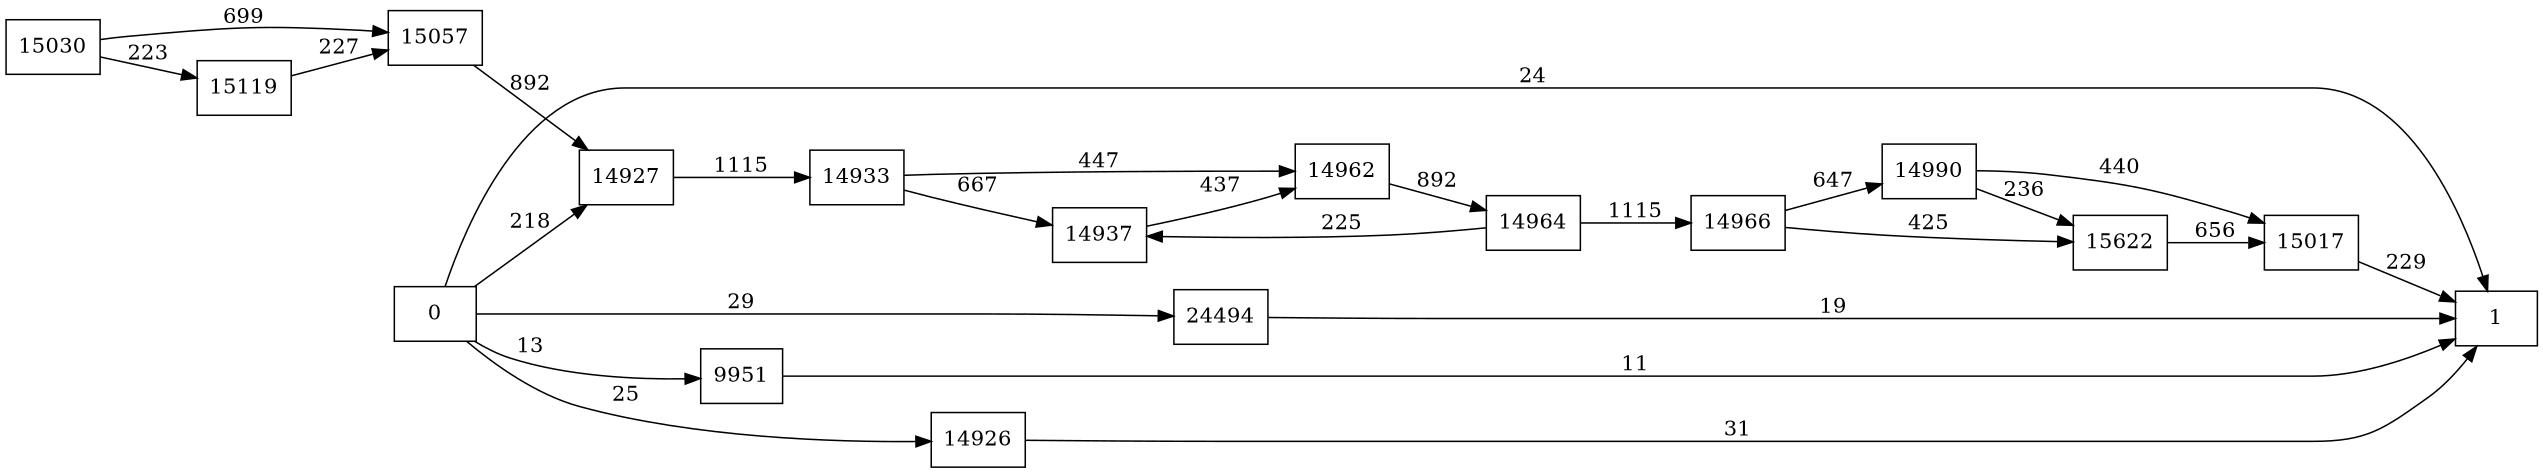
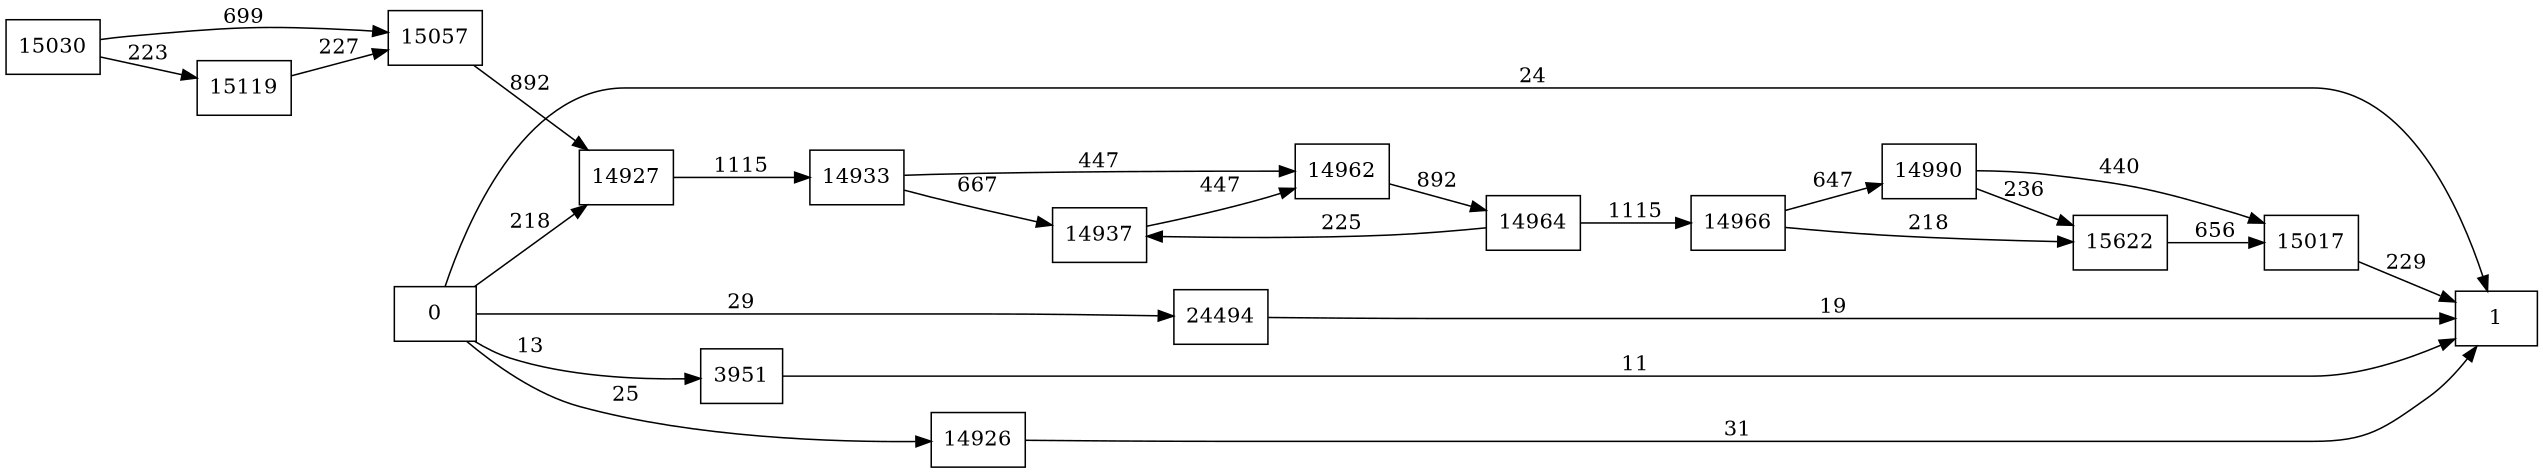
edge "14937" -> "14962": label "437" -> "447"
edge "14966" -> "15622": label "425" -> "218"
node "9951": label "9951" -> "3951"
